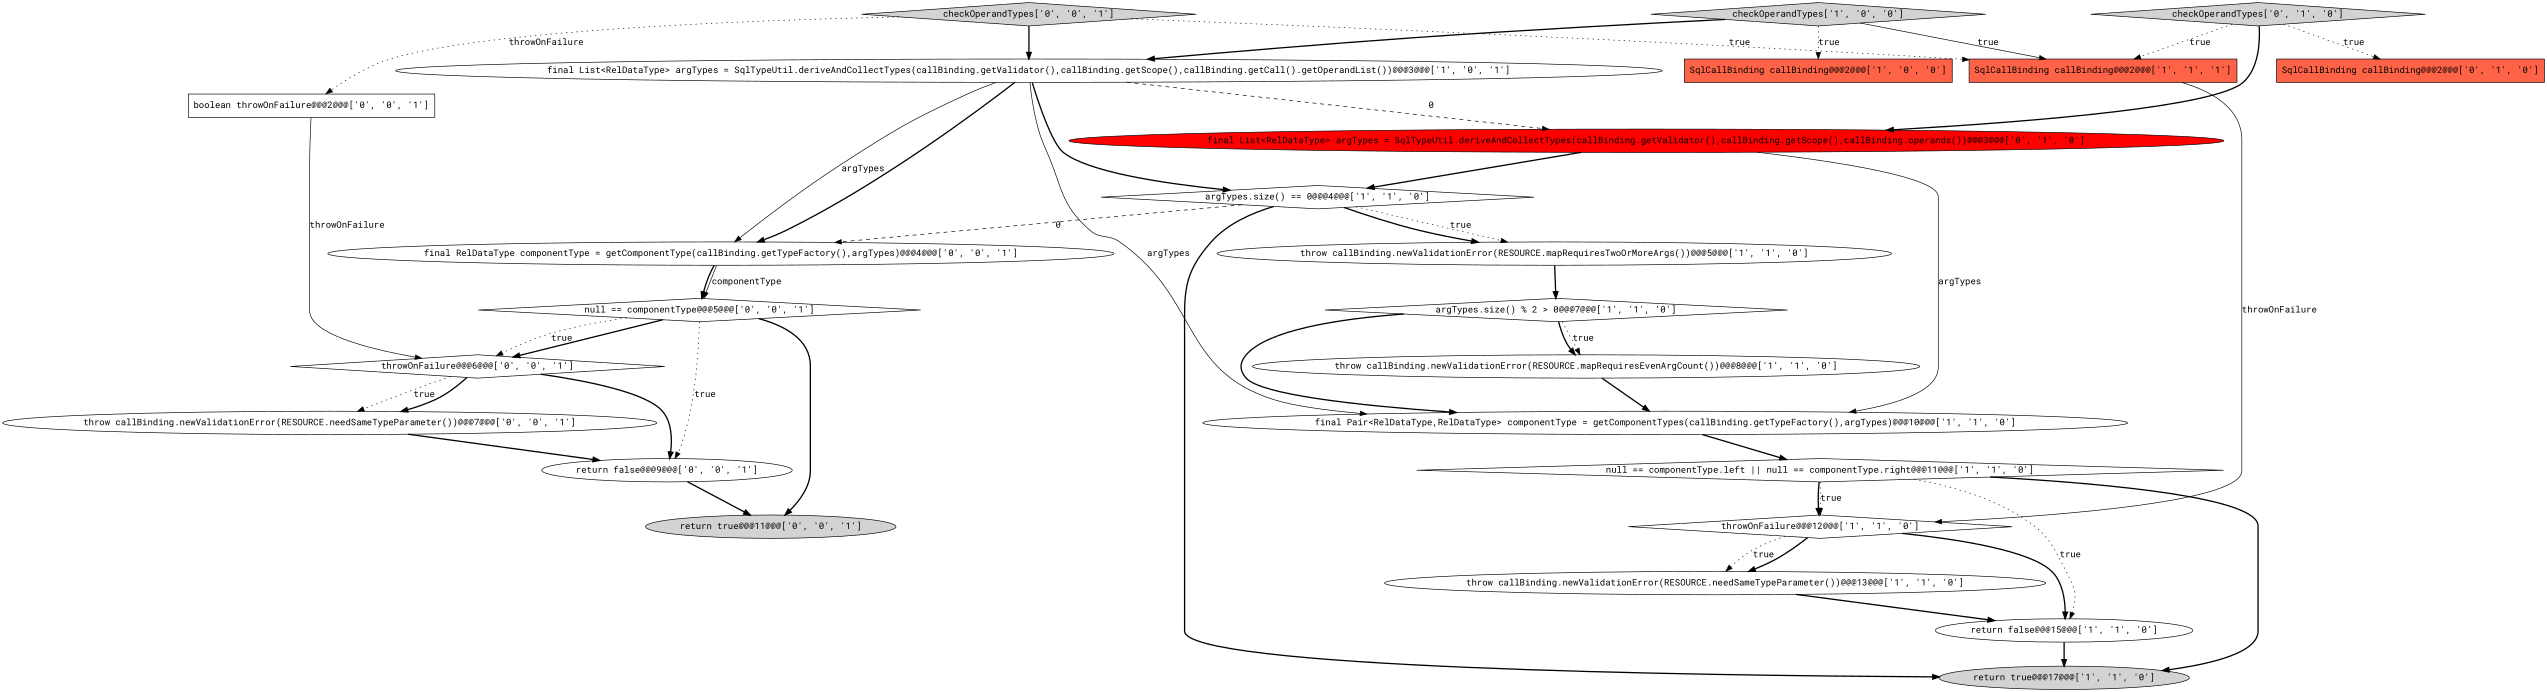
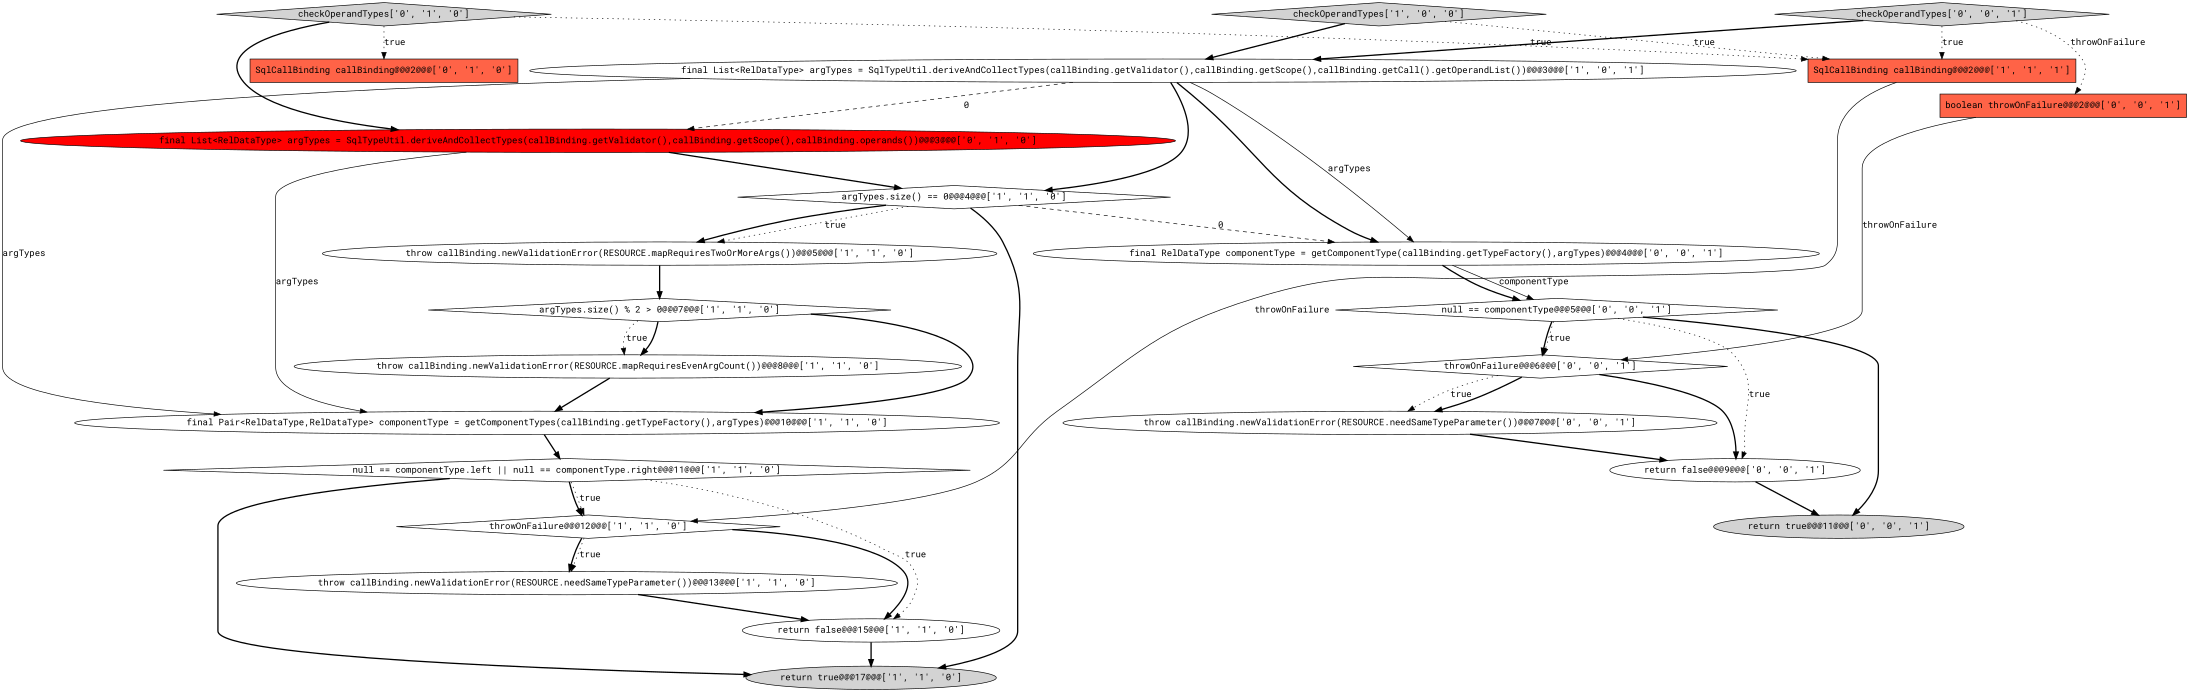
edge "checkOperandTypes['1', '0', '0']" -> "SqlCallBinding callBinding@@@2@@@['1', '1', '1']": style solid -> dotted
node "SqlCallBinding callBinding@@@2@@@['1', '0', '0']": removed
node "boolean throwOnFailure@@@2@@@['0', '0', '1']": fillcolor white -> tomato
